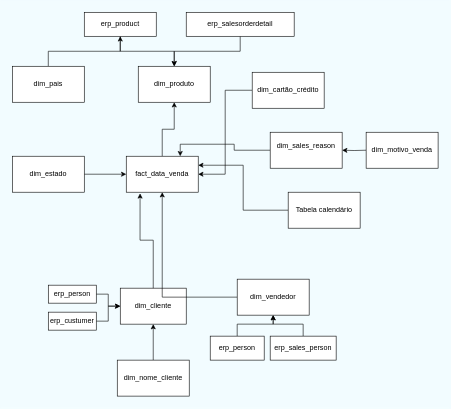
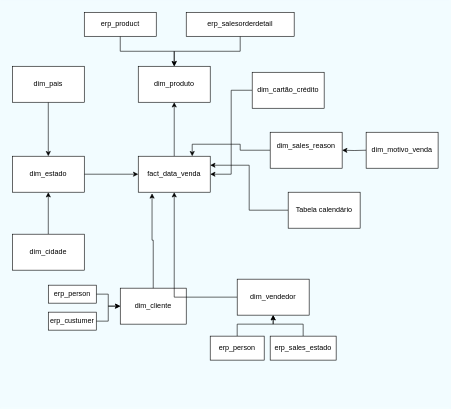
edge "dim_pais" -> "erp_product": now "dim_pais" -> "dim_estado"
node "fact_data_venda": moved (162, 174) -> (174, 174)
edge "dim_cidade" -> "dim_estado": added
node "dim_cidade": added
node "erp_sales_person": label "erp_sales_person" -> "erp_sales_estado"
edge "dim_nome_cliente" -> "dim_cliente": removed
node "dim_nome_cliente": removed
